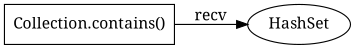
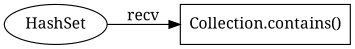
edge "Collection.contains()" -> "HashSet": reversed
